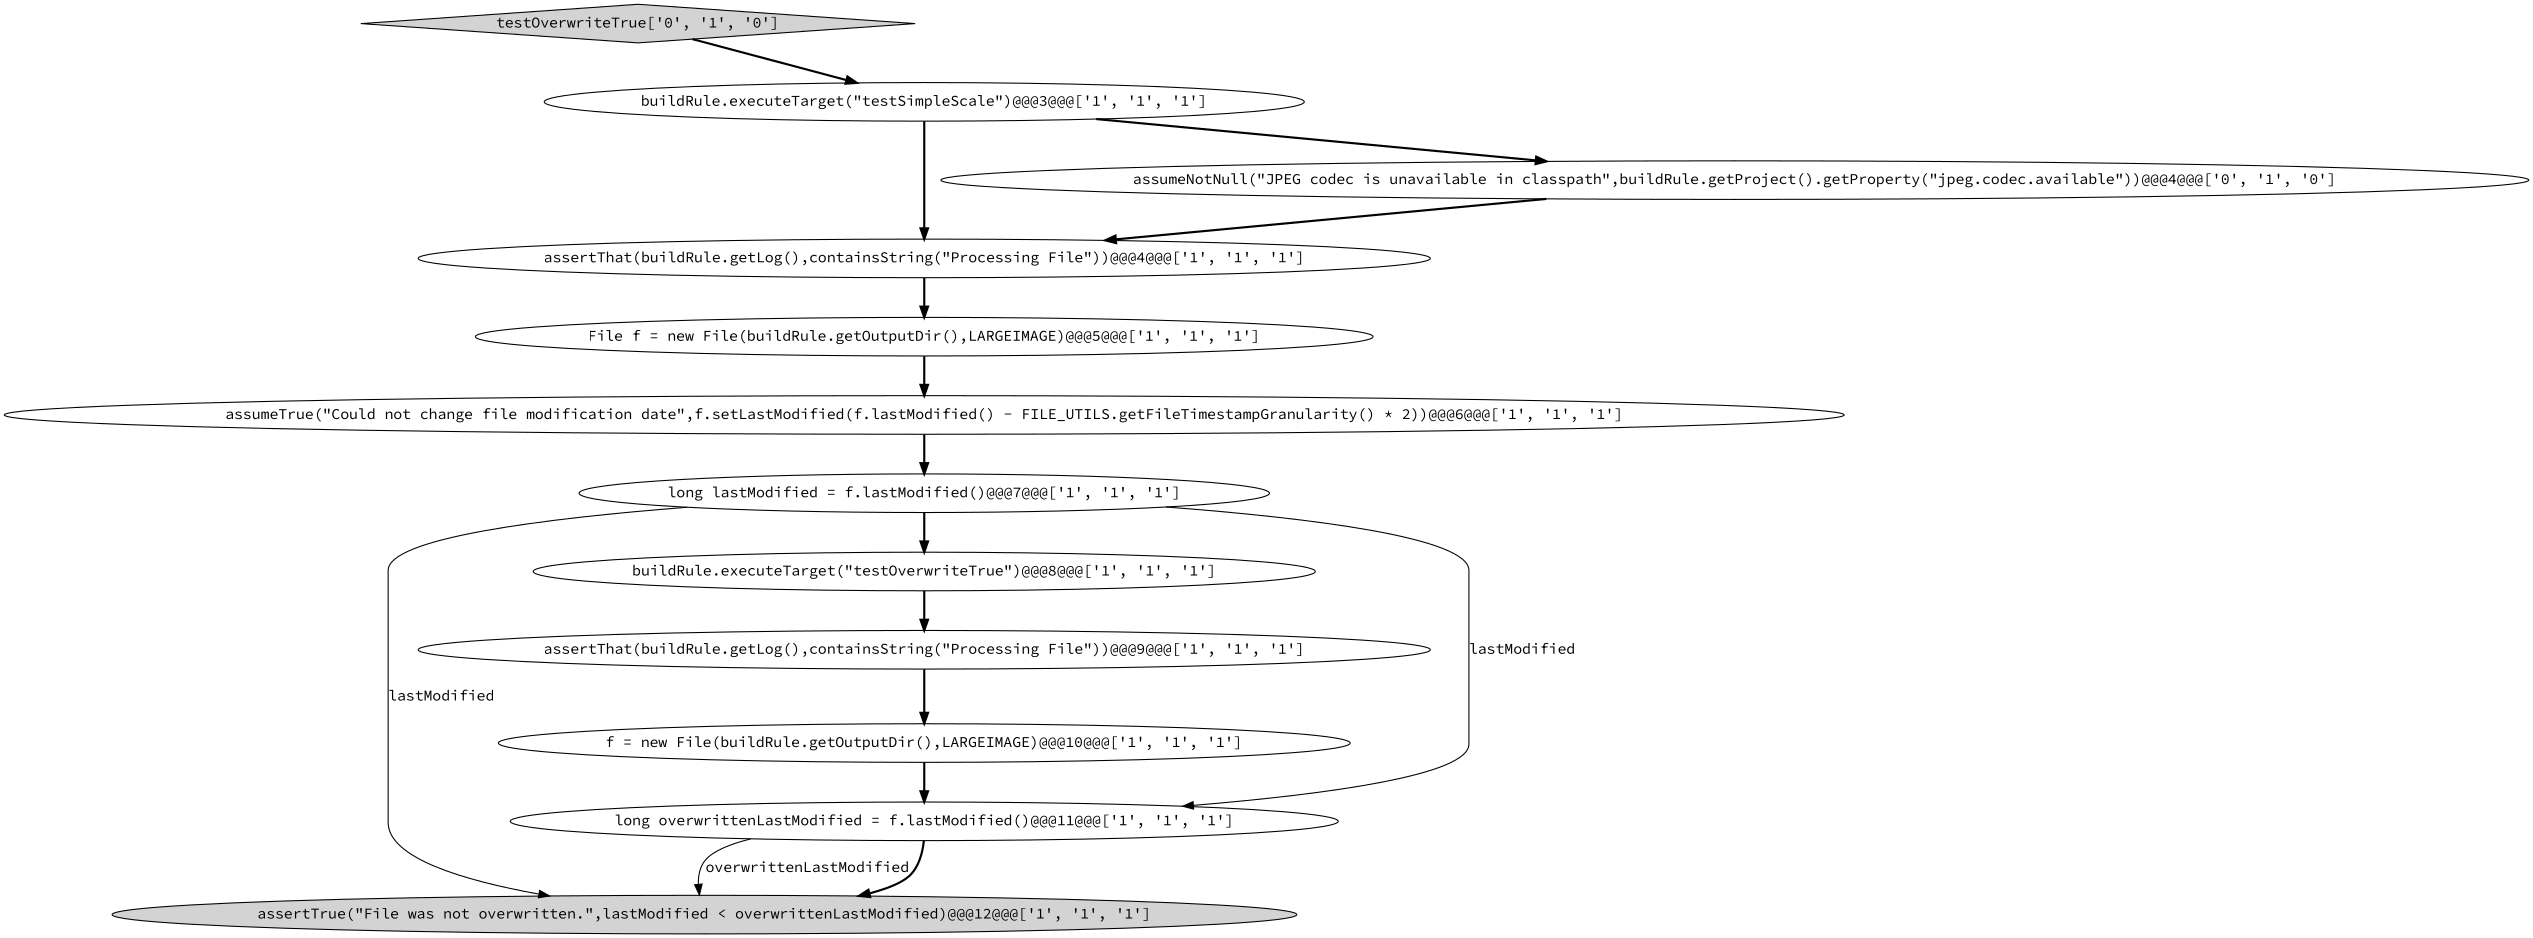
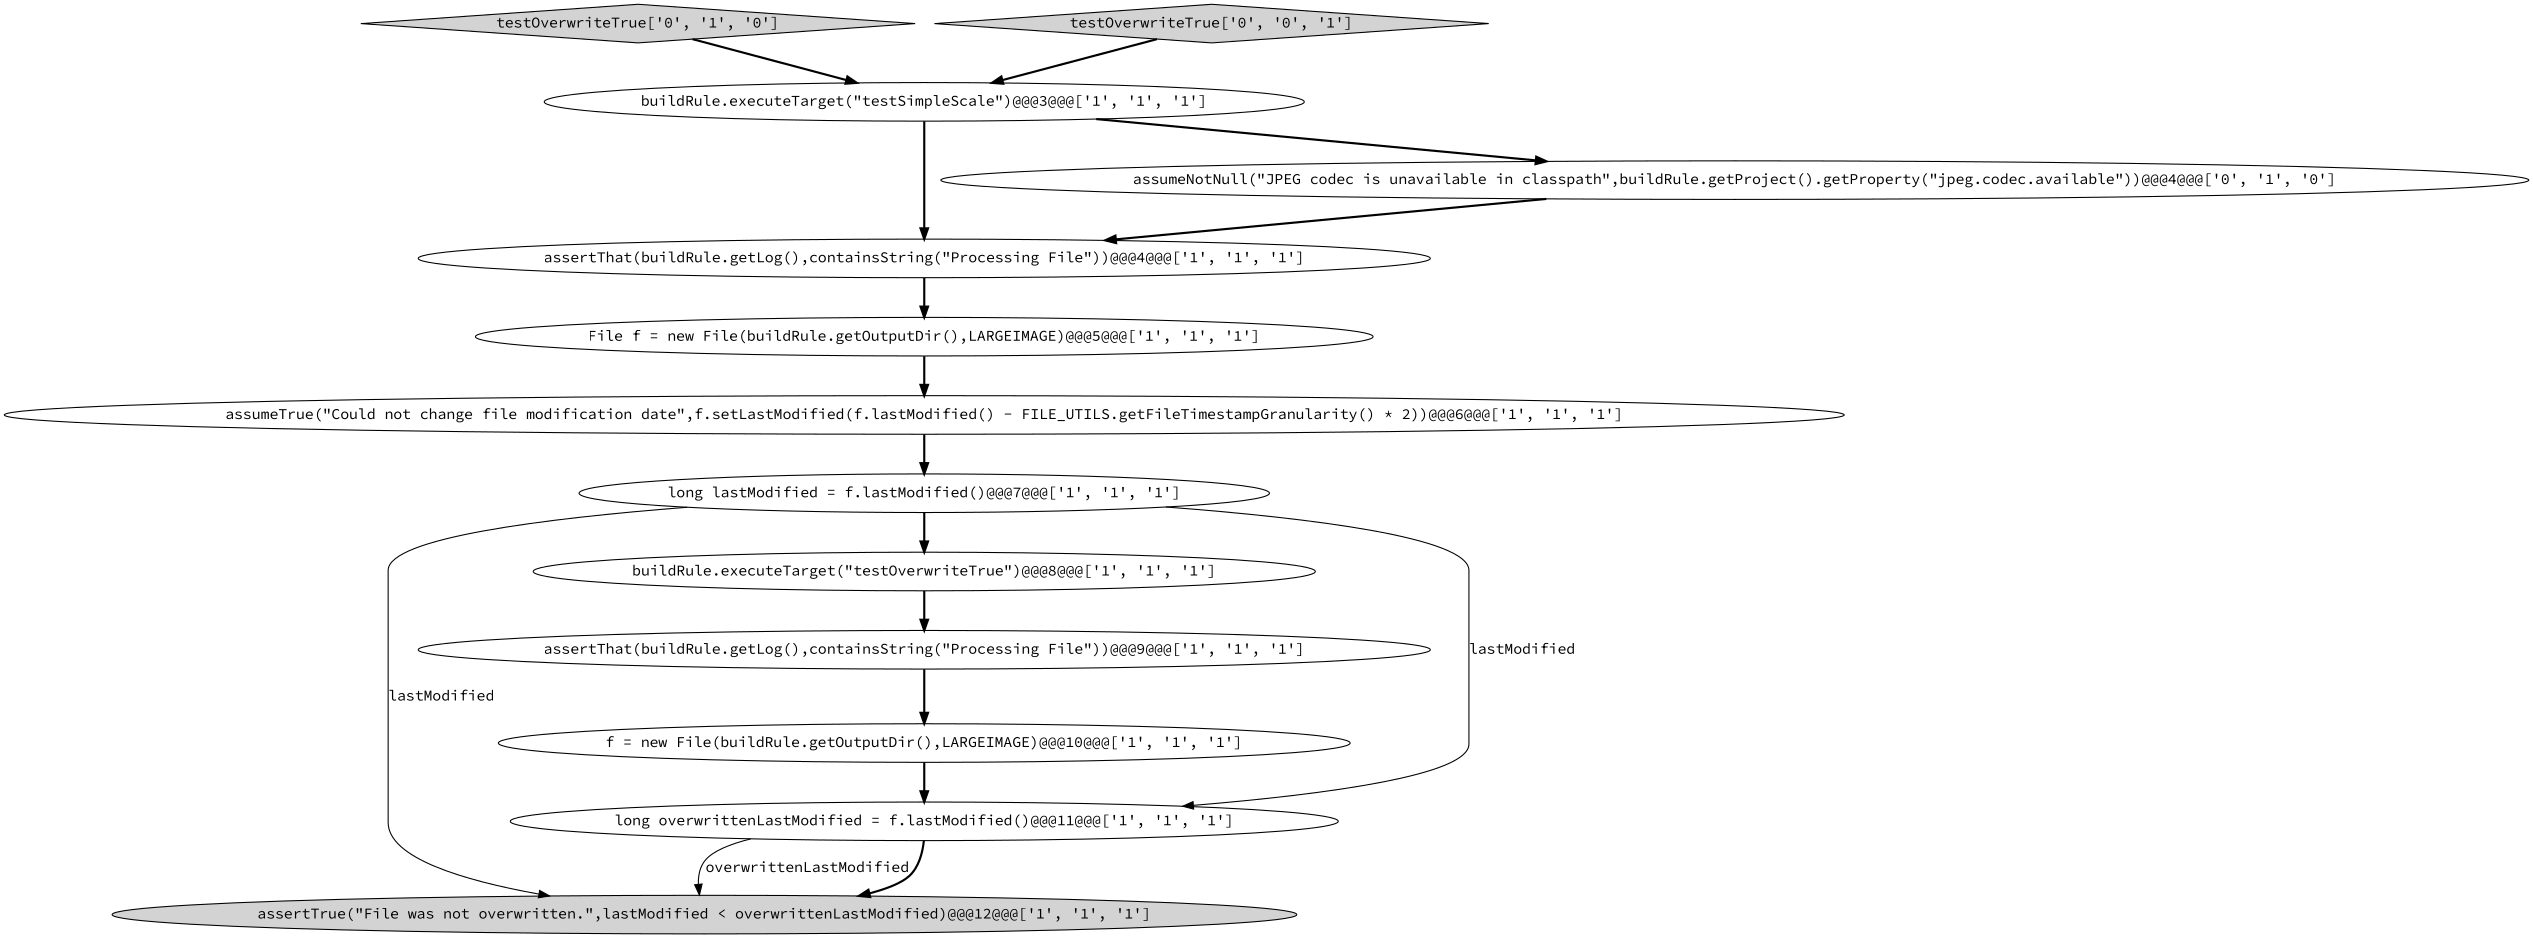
node "testOverwriteTrue['0', '0', '1']": added
